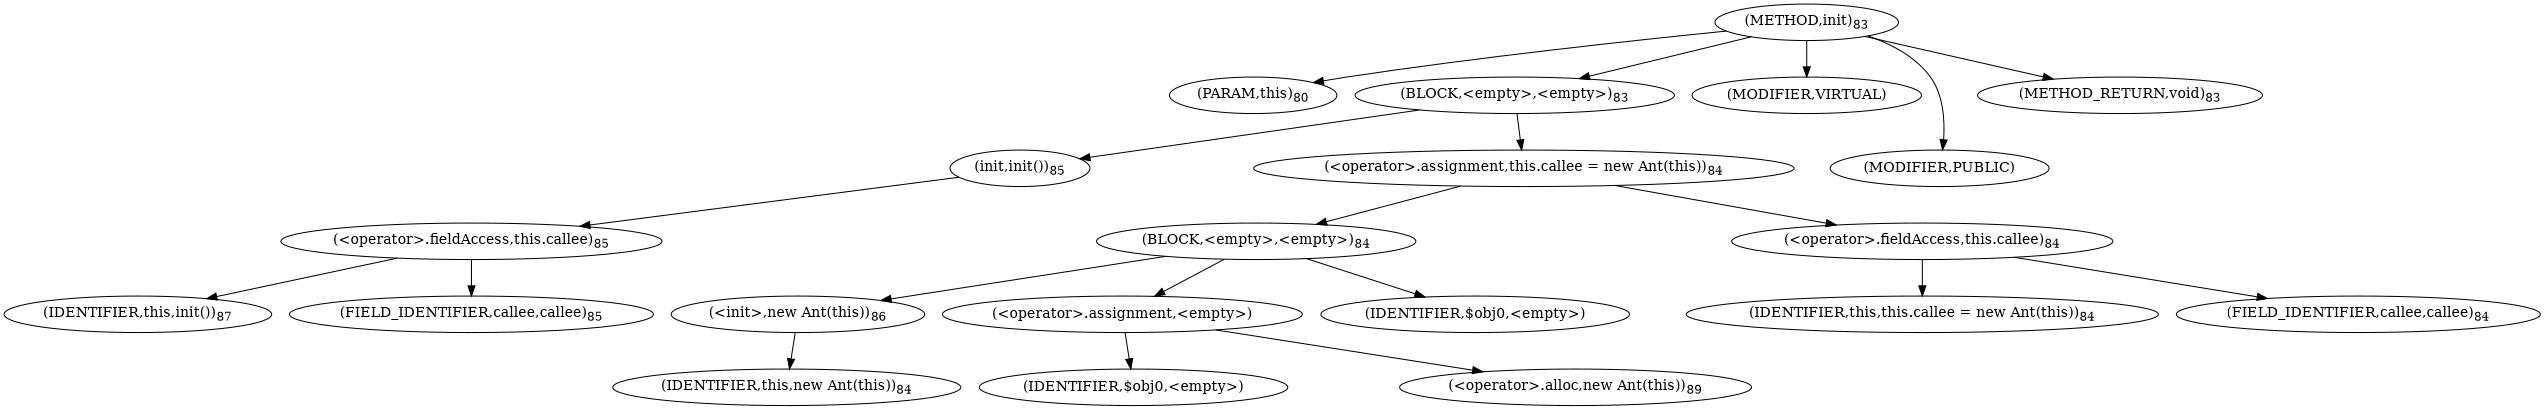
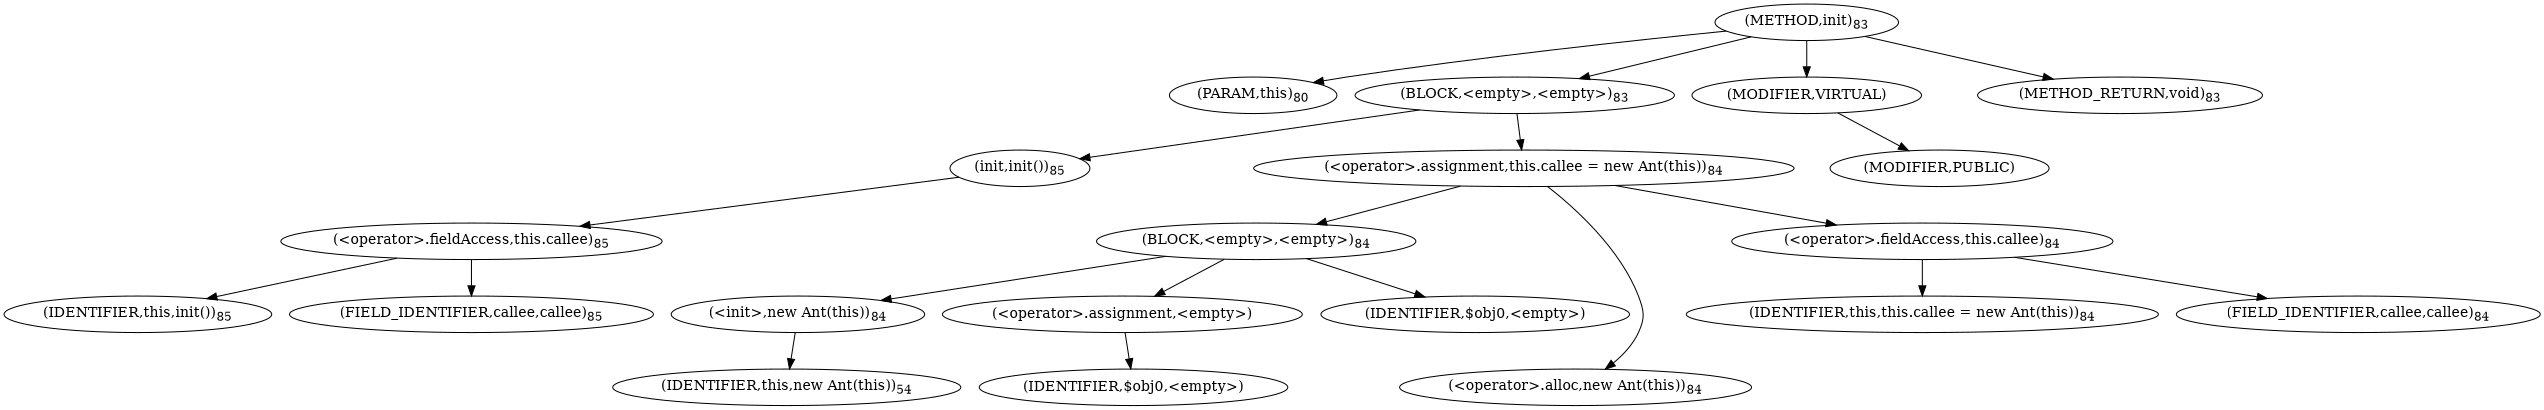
edge "(METHOD,init)" -> "(MODIFIER,PUBLIC)": now "(MODIFIER,VIRTUAL)" -> "(MODIFIER,PUBLIC)"
node "(IDENTIFIER,this,init())": text "87" -> "85"
node "(<init>,new Ant(this))": text "86" -> "84"
edge "(<operator>.assignment,<empty>)" -> "(<operator>.alloc,new Ant(this))": now "(<operator>.assignment,this.callee = new Ant(this))" -> "(<operator>.alloc,new Ant(this))"
node "(IDENTIFIER,this,new Ant(this))": text "84" -> "54"
node "(<operator>.alloc,new Ant(this))": text "89" -> "84"
